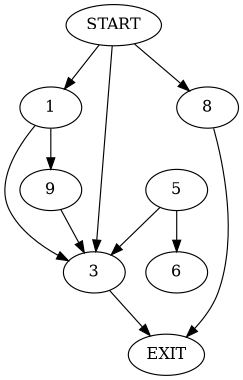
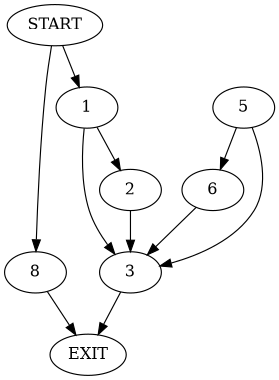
edge "START" -> "3": now "6" -> "3"
node "9": label "9" -> "2"
